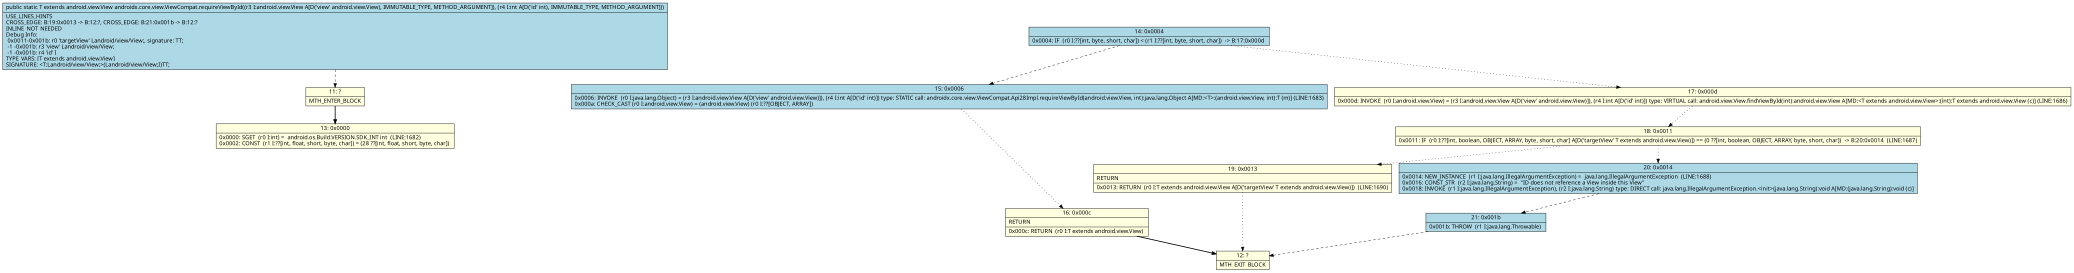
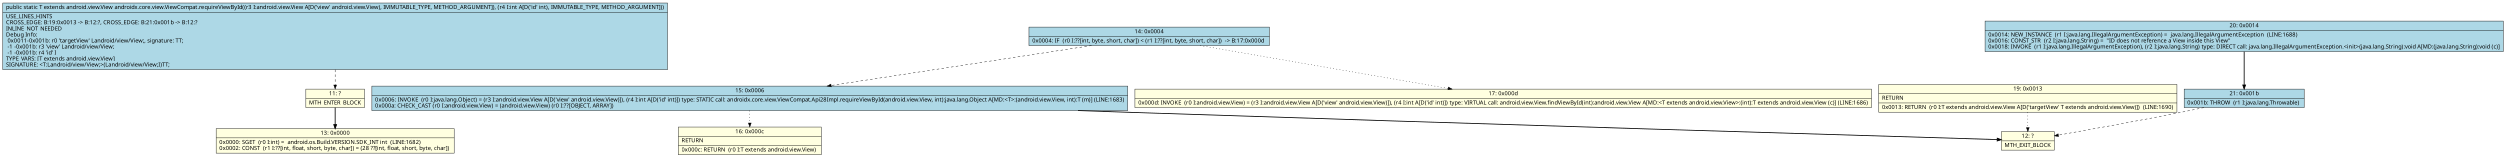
node "18: 0x0011": removed
edge "20: 0x0014" -> "21: 0x001b": style dashed -> bold
edge "16: 0x000c" -> "12: ?": now "15: 0x0006" -> "12: ?"
